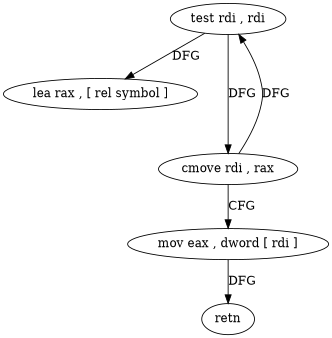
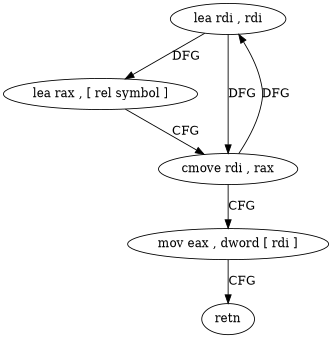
node "test rdi , rdi": label "test rdi , rdi" -> "lea rdi , rdi"
edge "lea rax , [ rel symbol ]" -> "cmove rdi , rax": added, label "CFG"
edge "mov eax , dword [ rdi ]" -> "retn": label "DFG" -> "CFG"
